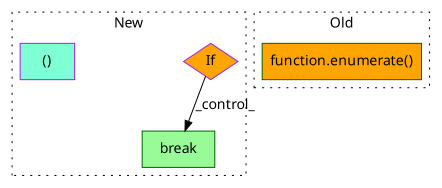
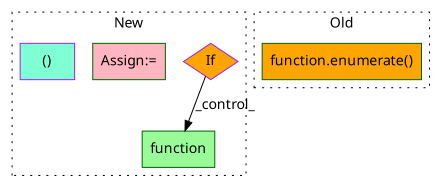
node "Assign:=": added
node "break": label "break" -> "function"
